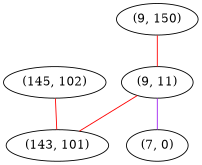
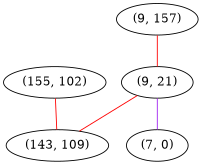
node "(9, 150)": label "(9, 150)" -> "(9, 157)"
node "(145, 102)": label "(145, 102)" -> "(155, 102)"
node "(9, 11)": label "(9, 11)" -> "(9, 21)"
node "(143, 101)": label "(143, 101)" -> "(143, 109)"
